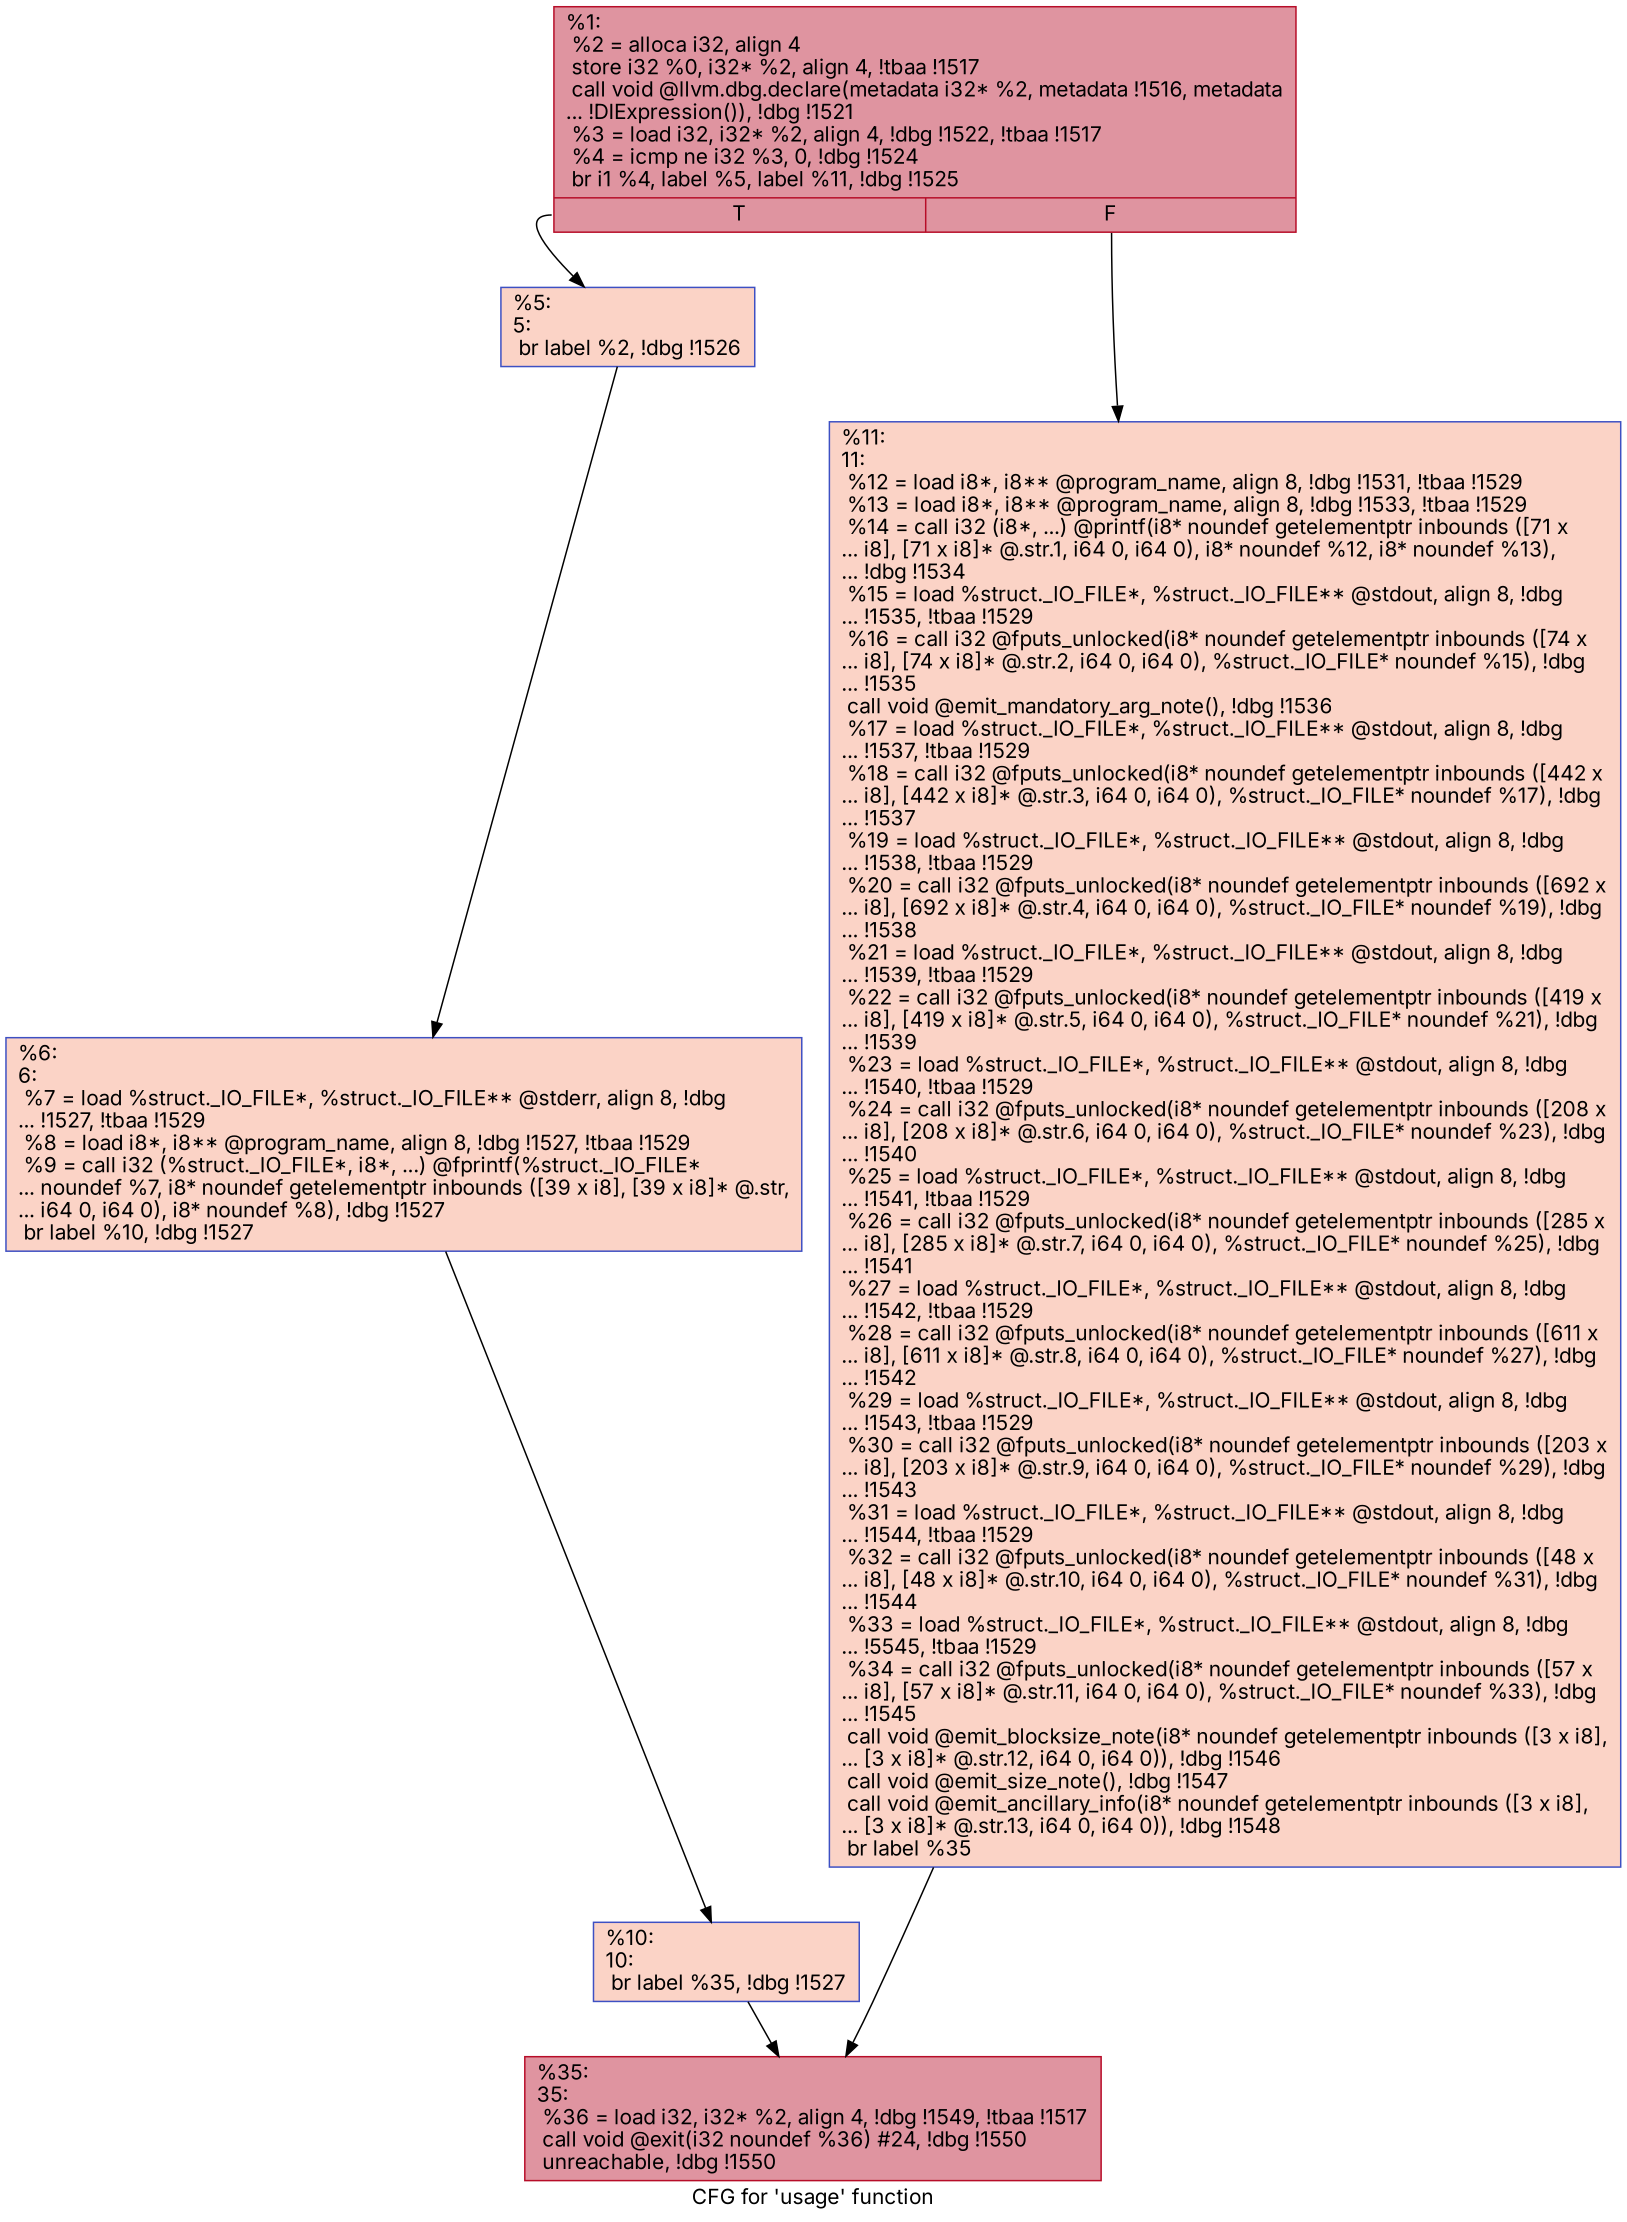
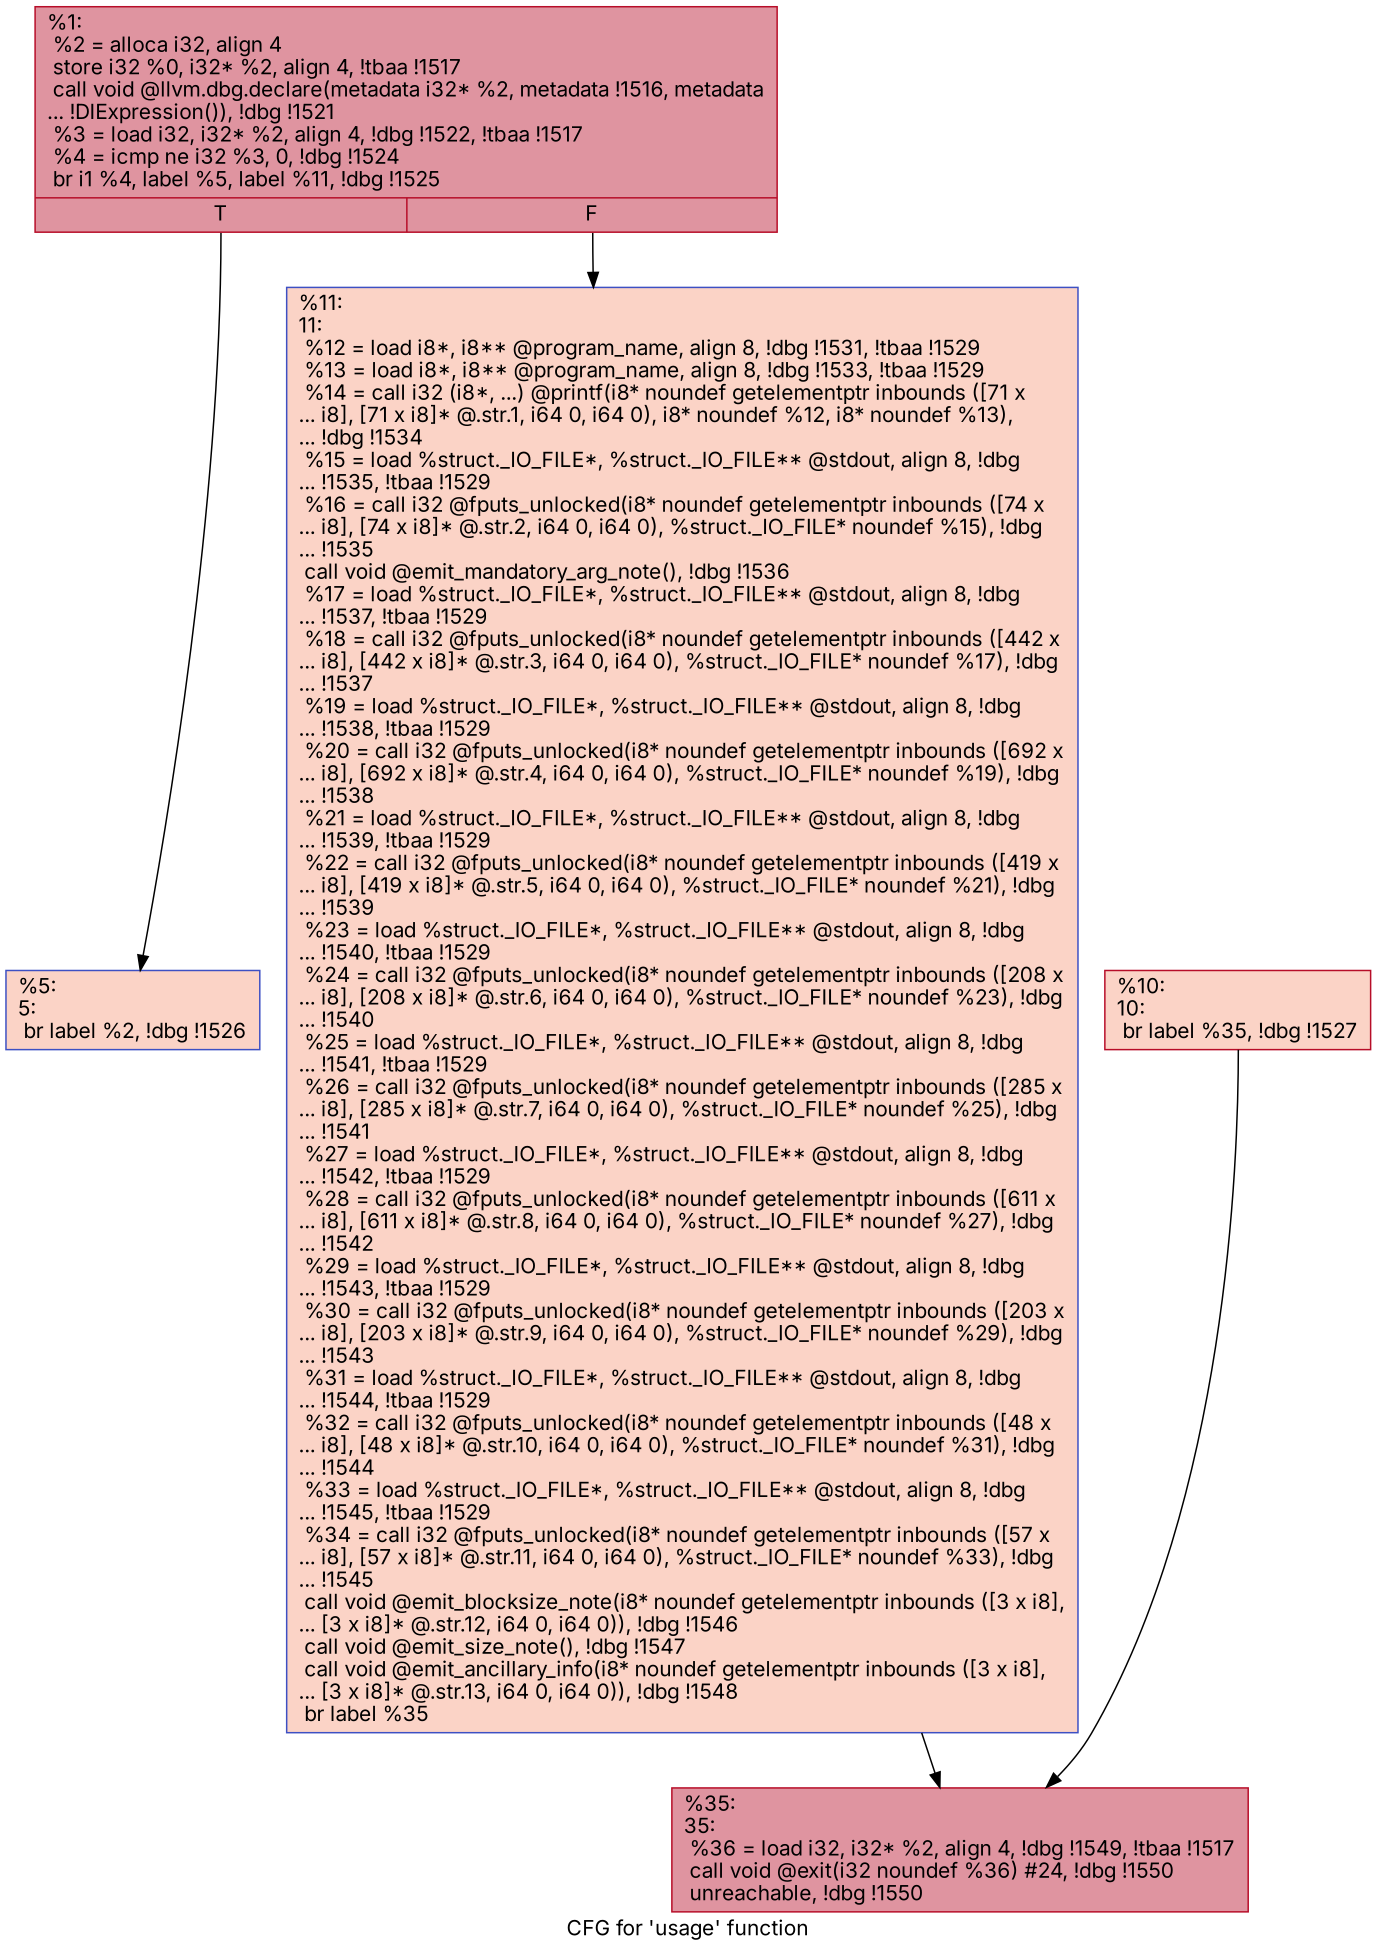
node "%6:": removed
node "%11:": text "... !5545, !tbaa !1529" -> "... !1545, !tbaa !1529"
node "%10:": color #3d50c3ff -> #b70d28ff
